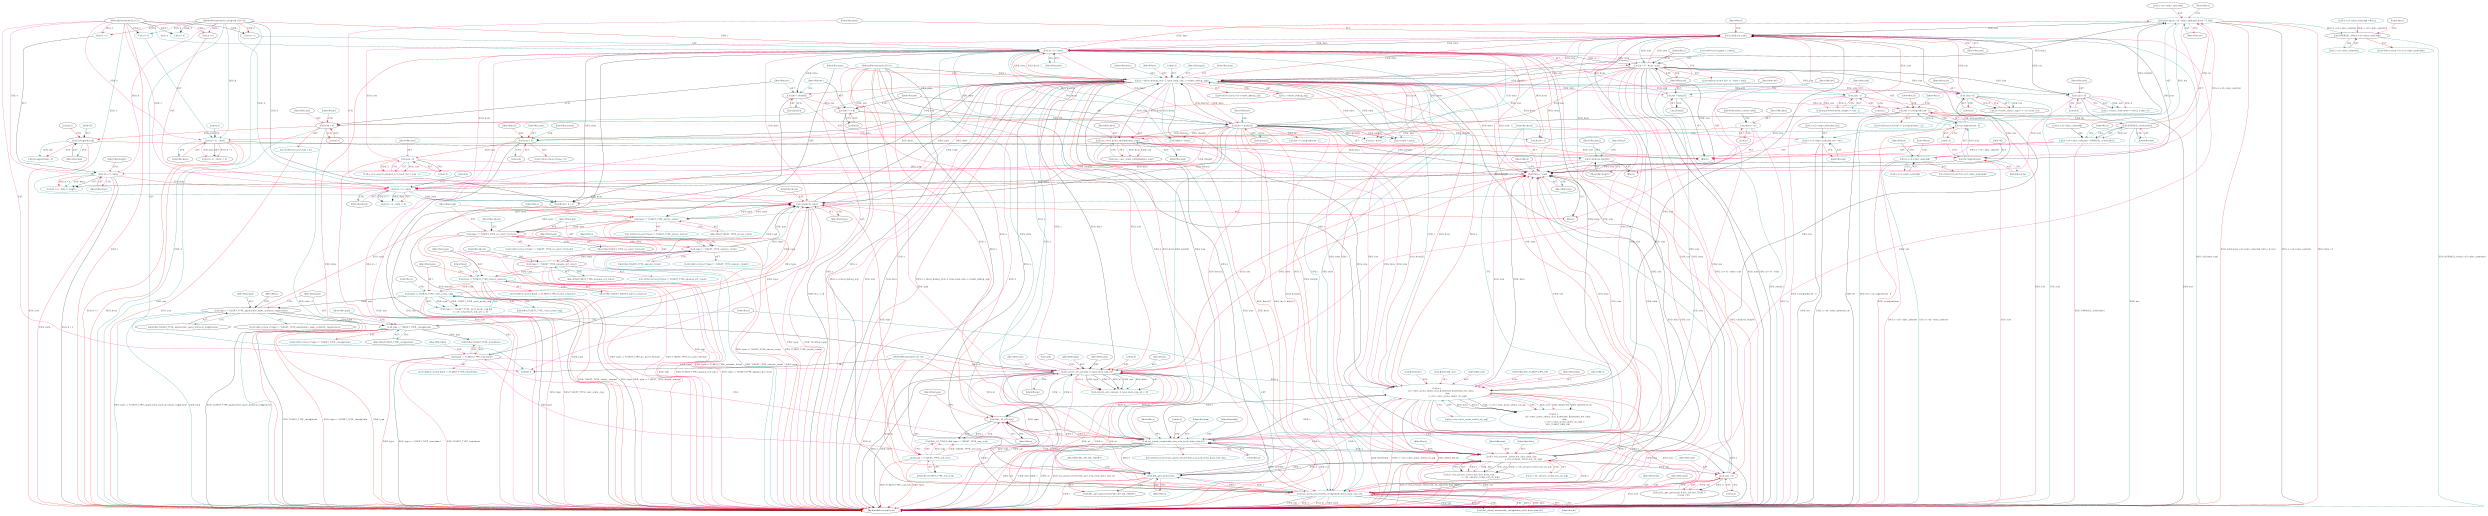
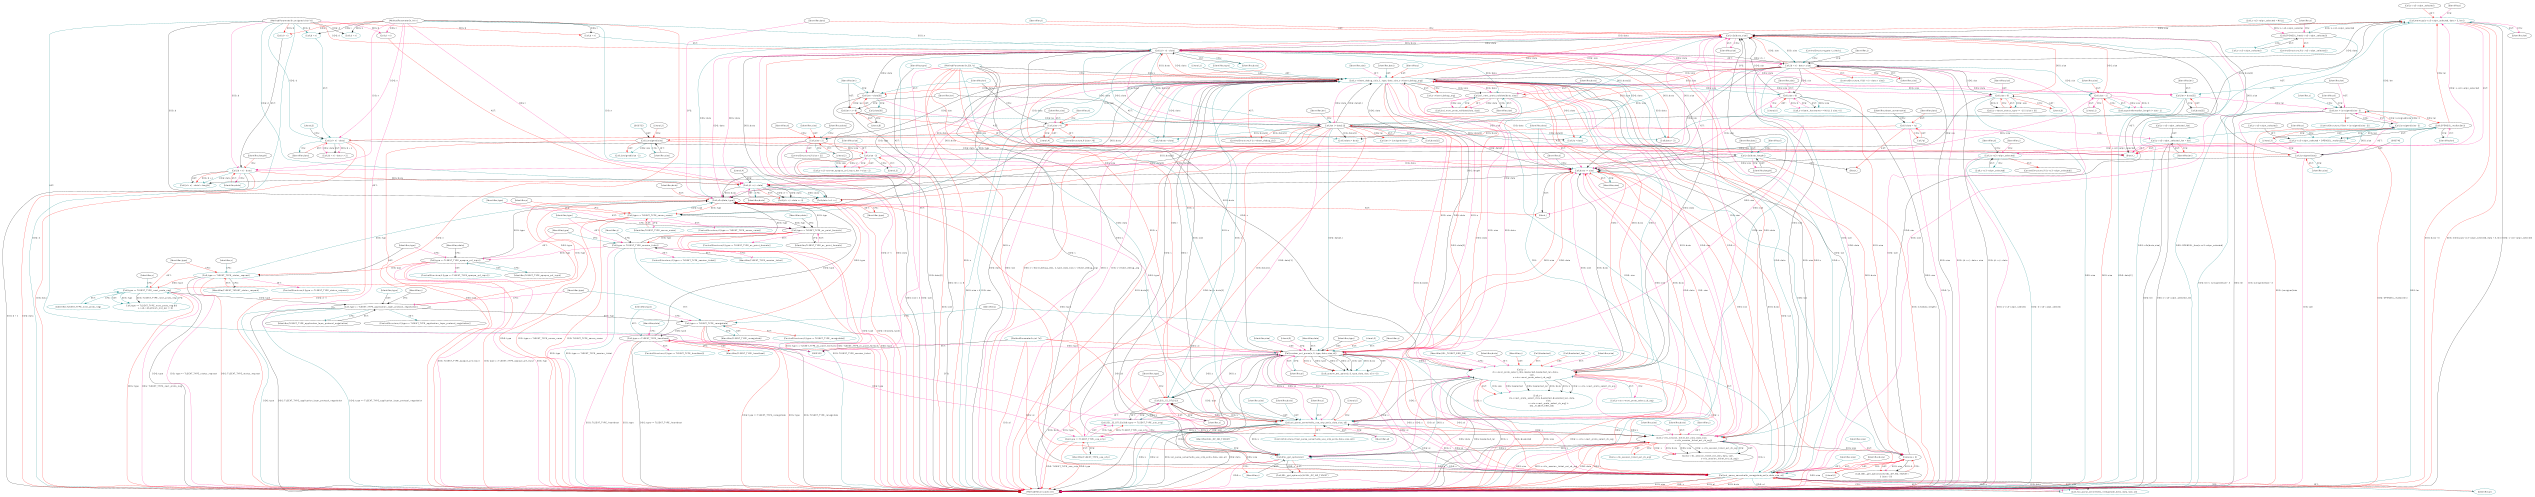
edge "(Call,len |= data[1])" -> "(Call,ssl_next_proto_validate(data, size))": now "(Call,len |= data[1])" -> "(ControlStructure,if (s->tlsext_debug_cb))"
edge "(Call,type == TLSEXT_TYPE_renegotiate)" -> "(Identifier,TLSEXT_TYPE_heartbeat)": now "(Call,type == TLSEXT_TYPE_renegotiate)" -> "(Call,type == TLSEXT_TYPE_heartbeat)"
edge "(ControlStructure,if (size < 4))" -> "(MethodReturn,static int)": now "(Call,data += size)" -> "(MethodReturn,static int)"
